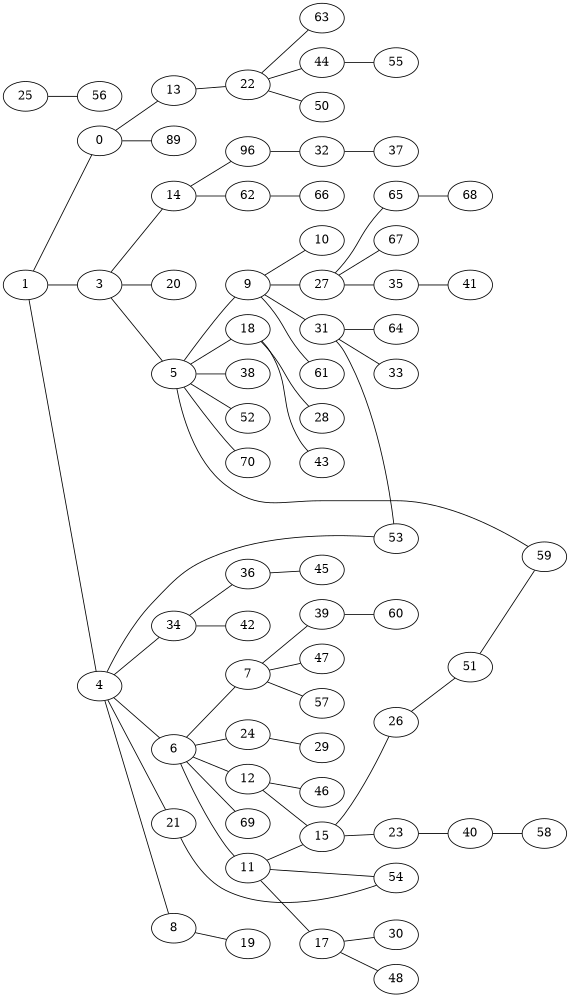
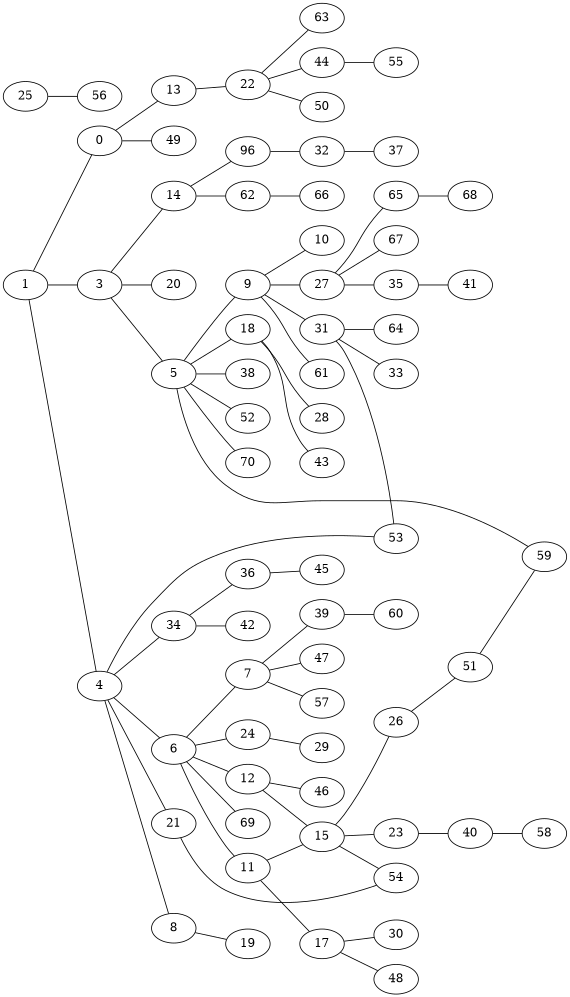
node "89": label "89" -> "49"
edge "11" -- "54": now "15" -- "54"
